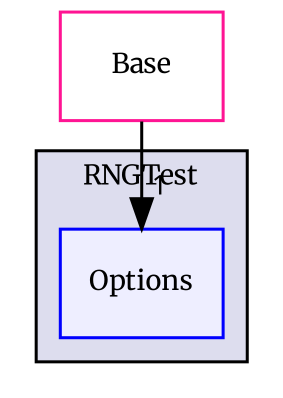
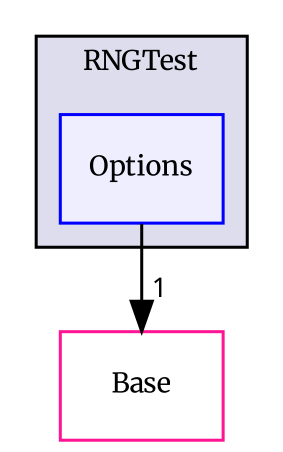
edge "Base" -> "Options": reversed
